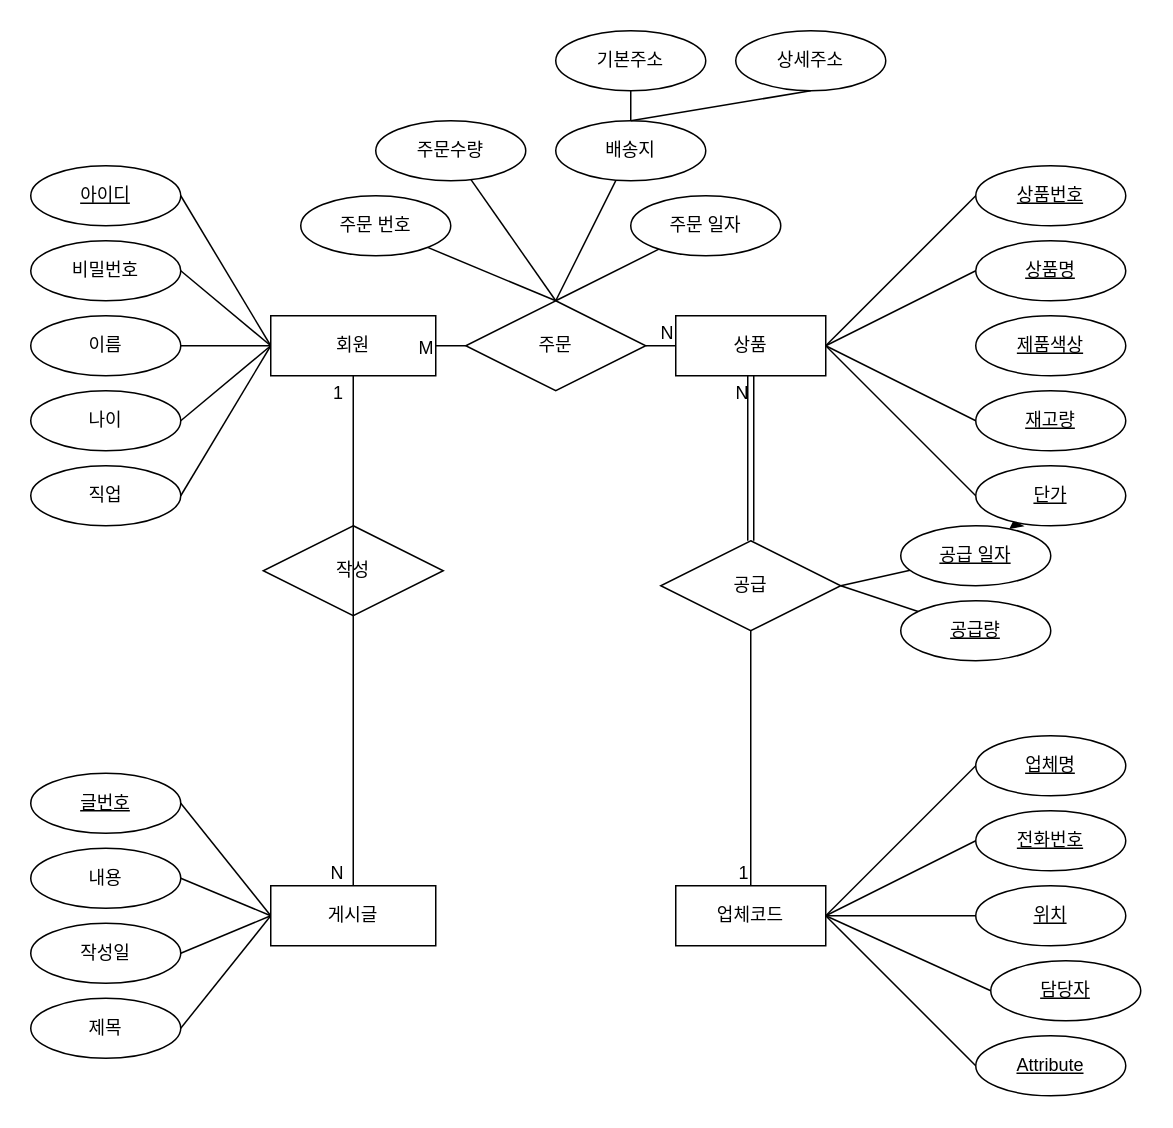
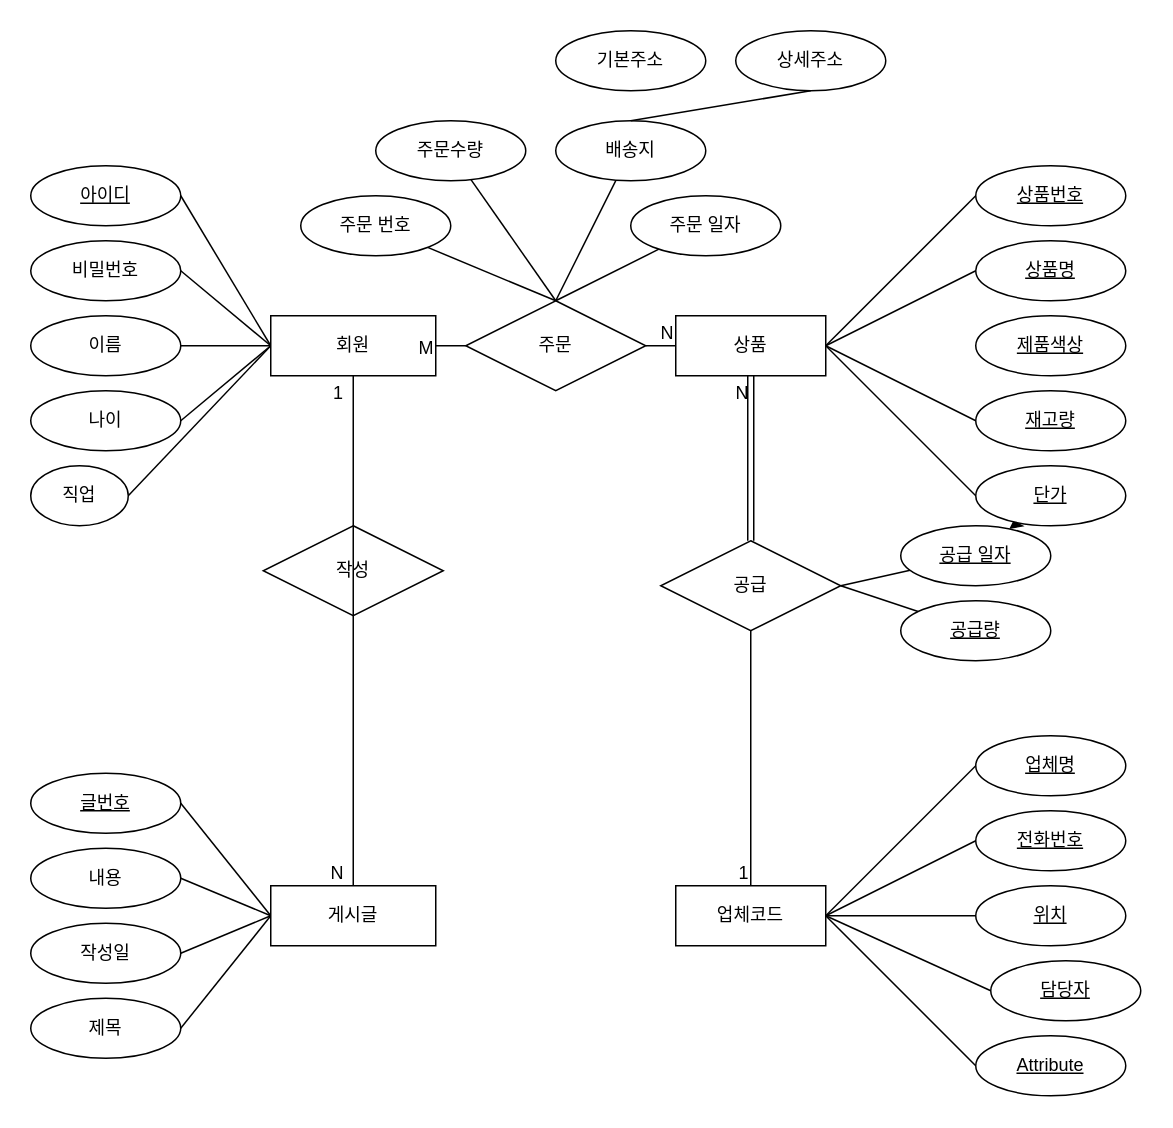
edge "기본주소" -- "배송지": removed
node "직업": size 150x60 -> 98x60
